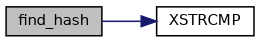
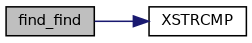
node "find_hash": label "find_hash" -> "find_find"
